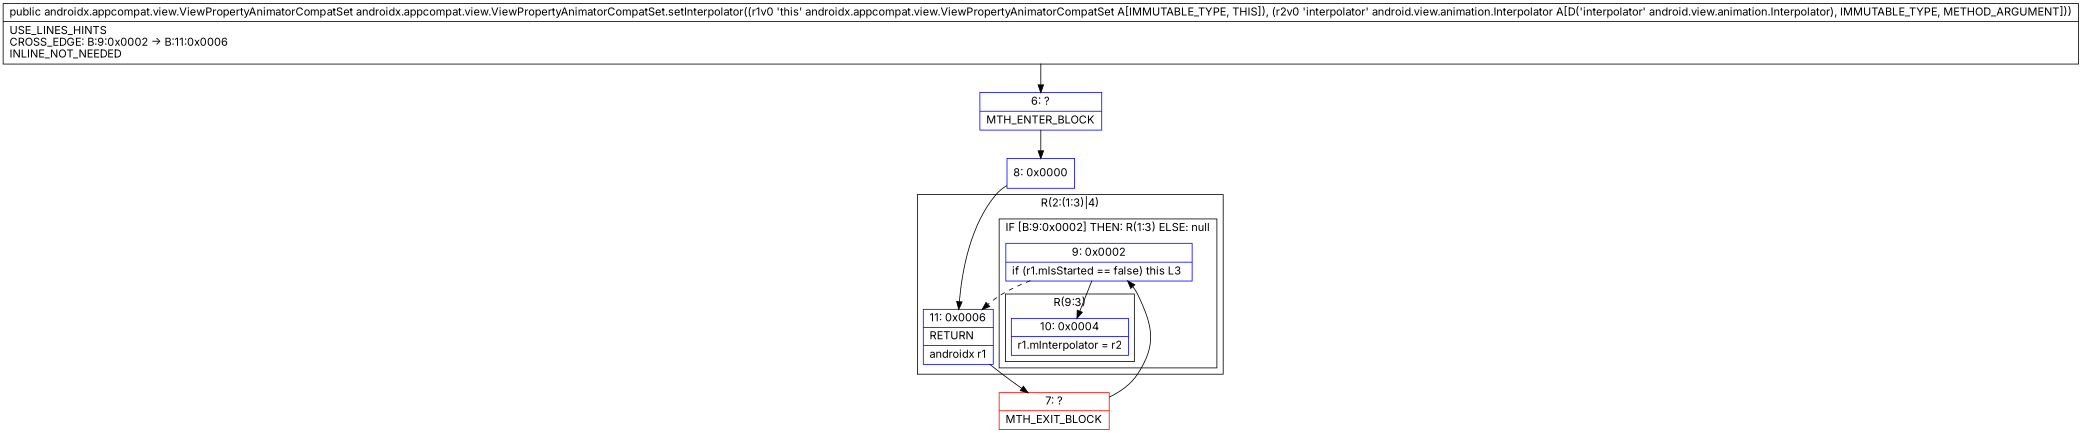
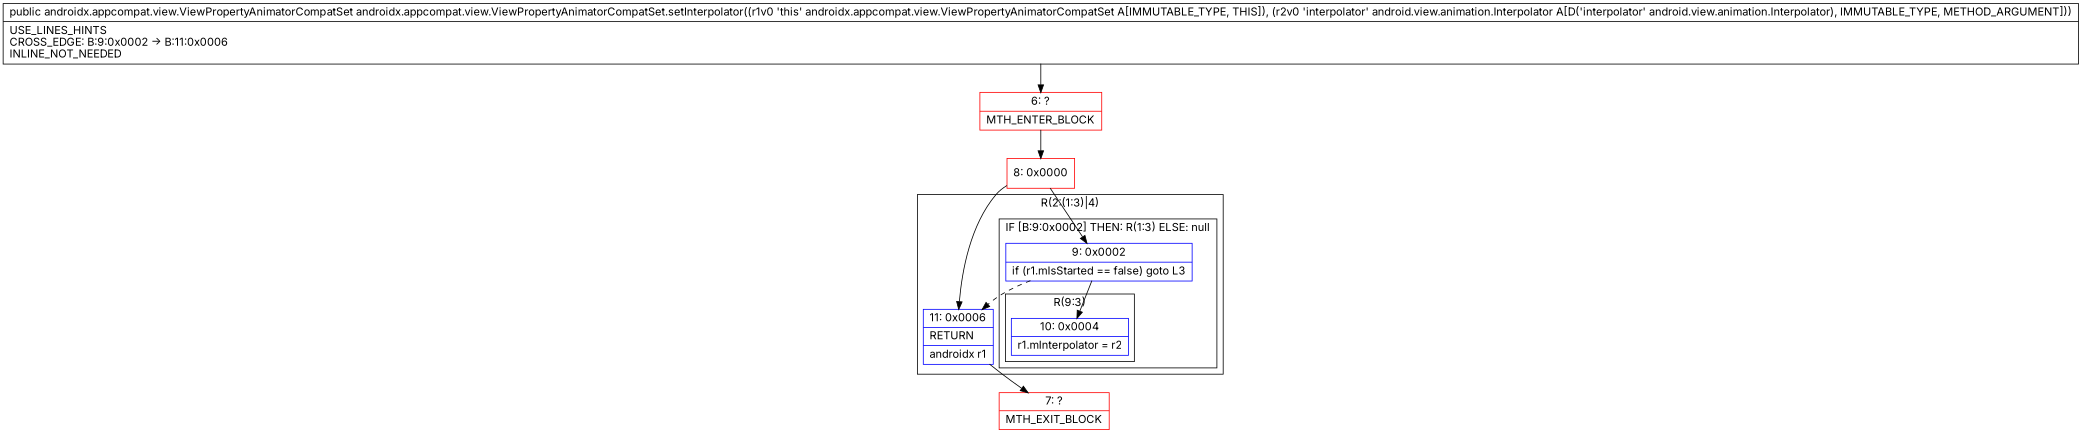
node "6: ?": color blue -> red
node "8: 0x0000": color blue -> red
node "9: 0x0002": text "if (r1.mIsStarted == false) this L3" -> "if (r1.mIsStarted == false) goto L3"
edge "7: ?" -> "9: 0x0002": now "8: 0x0000" -> "9: 0x0002"
